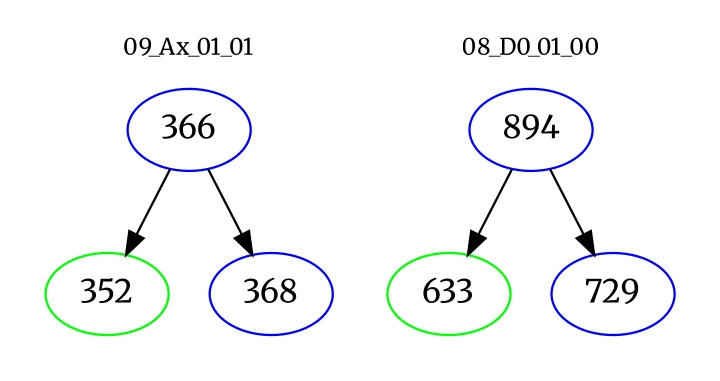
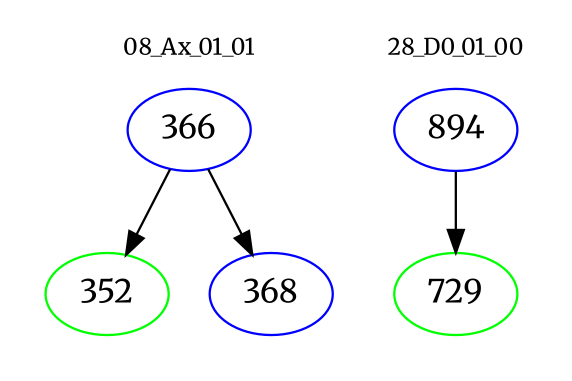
cluster "09_Ax_01_01": label "09_Ax_01_01" -> "08_Ax_01_01"
cluster "08_D0_01_00": label "08_D0_01_00" -> "28_D0_01_00"
node "633": removed
node "729": color blue -> green
